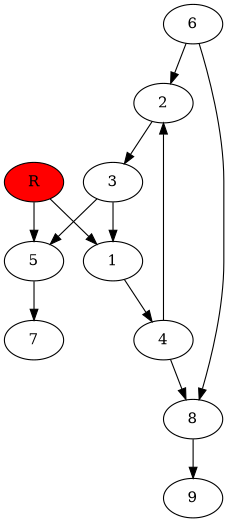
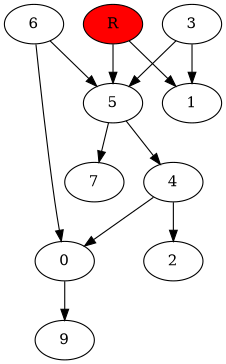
edge "6" -> "2": now "6" -> "5"
edge "2" -> "3": removed
edge "1" -> "4": now "5" -> "4"
node "8": label "8" -> "0"
